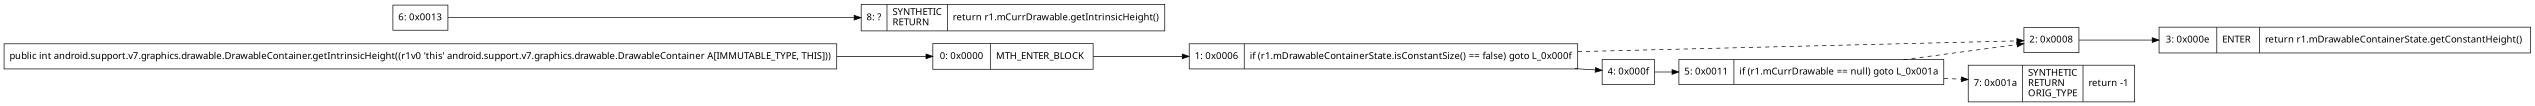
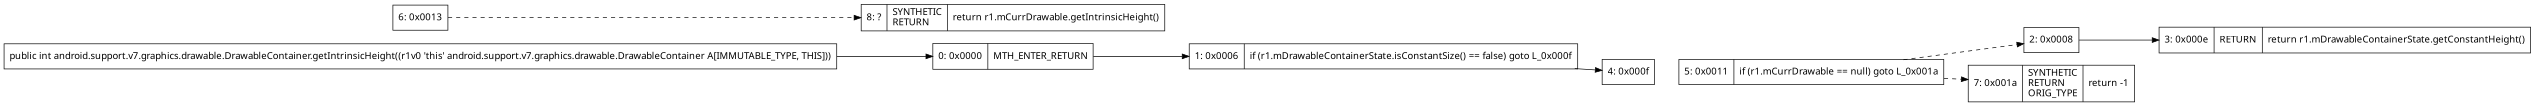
edge "6: 0x0013" -> "8: ?": style solid -> dashed
node "3: 0x000e": text "ENTER" -> "RETURN"
edge "1: 0x0006" -> "2: 0x0008": removed
node "0: 0x0000": text "MTH_ENTER_BLOCK" -> "MTH_ENTER_RETURN"
edge "4: 0x000f" -> "5: 0x0011": removed
